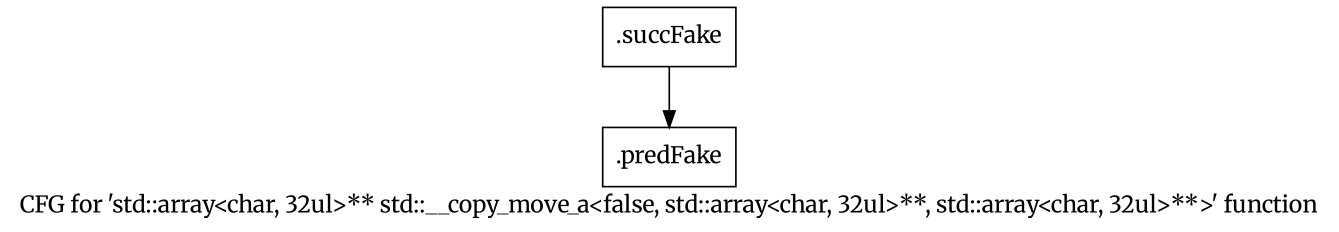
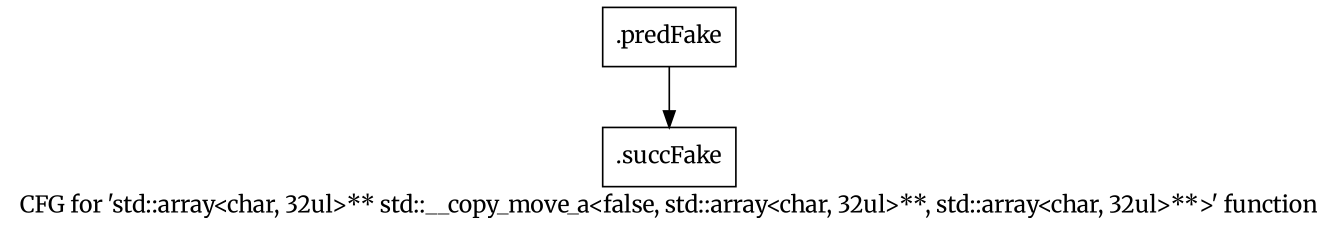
edge ".succFake" -> ".predFake": reversed
